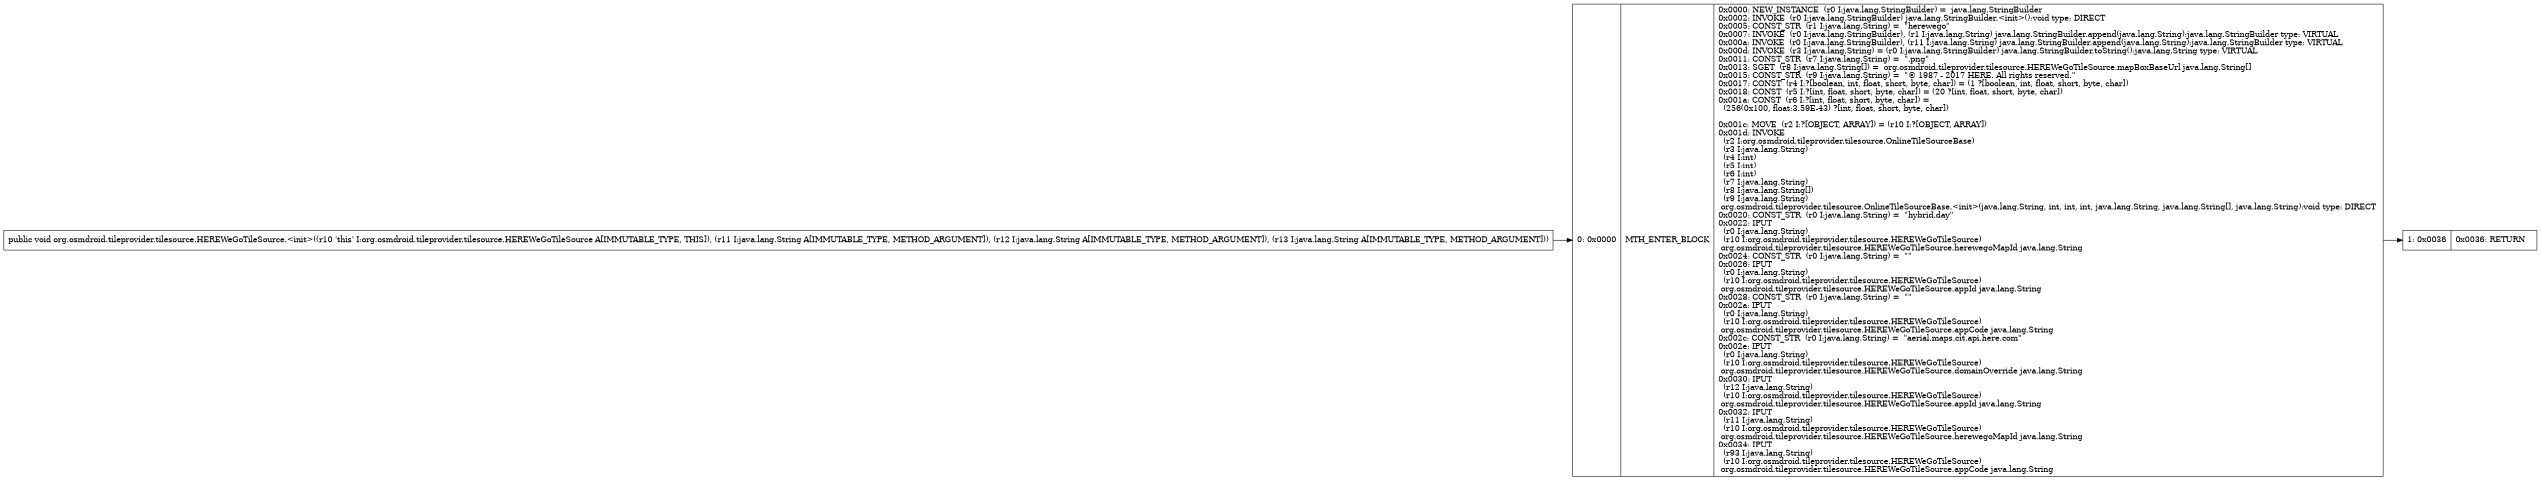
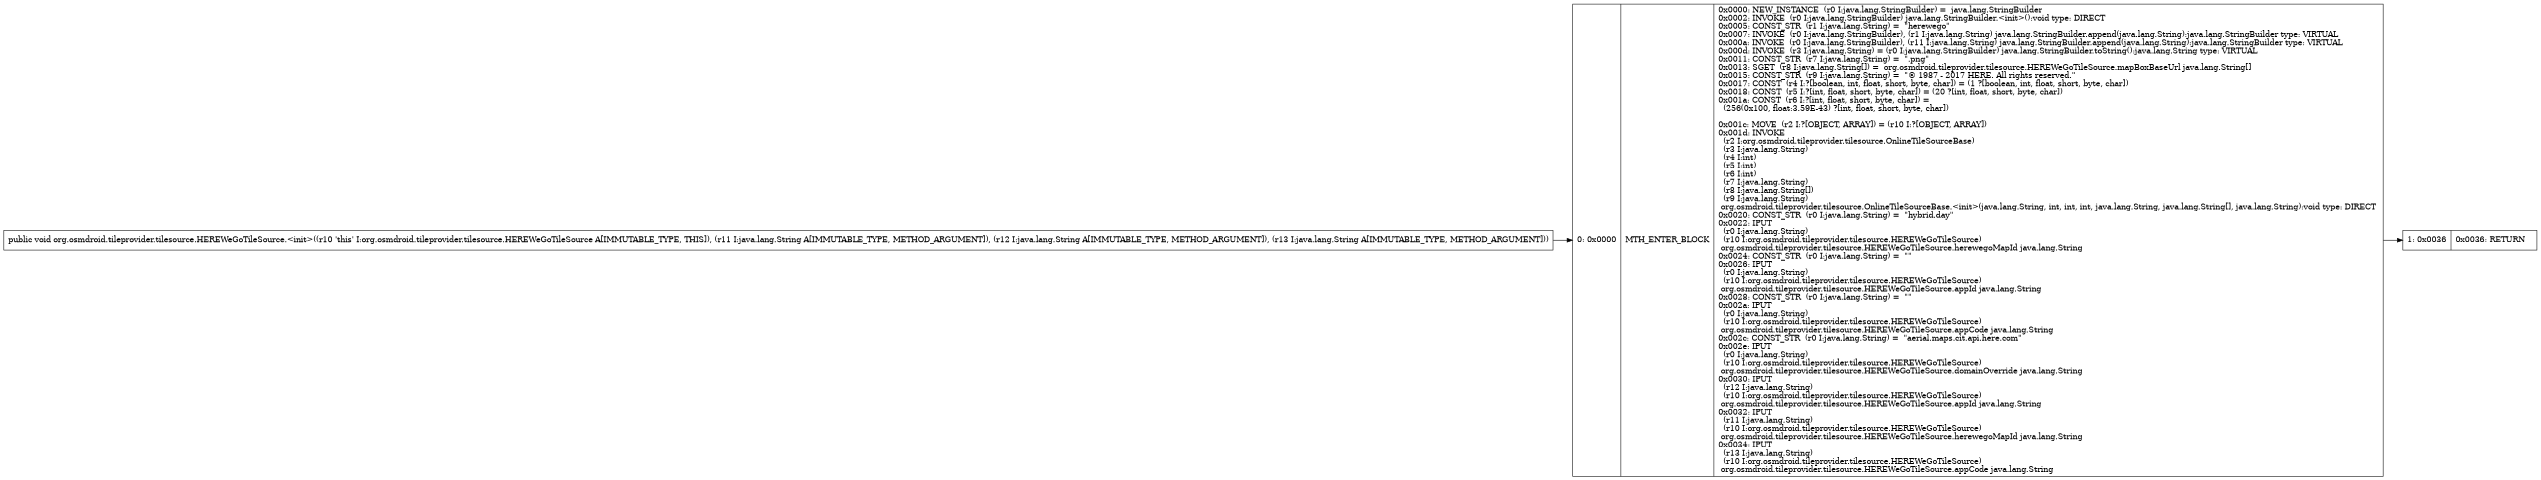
node "0: 0x0000": text "(r93 I:java.lang.String)" -> "(r13 I:java.lang.String)"
